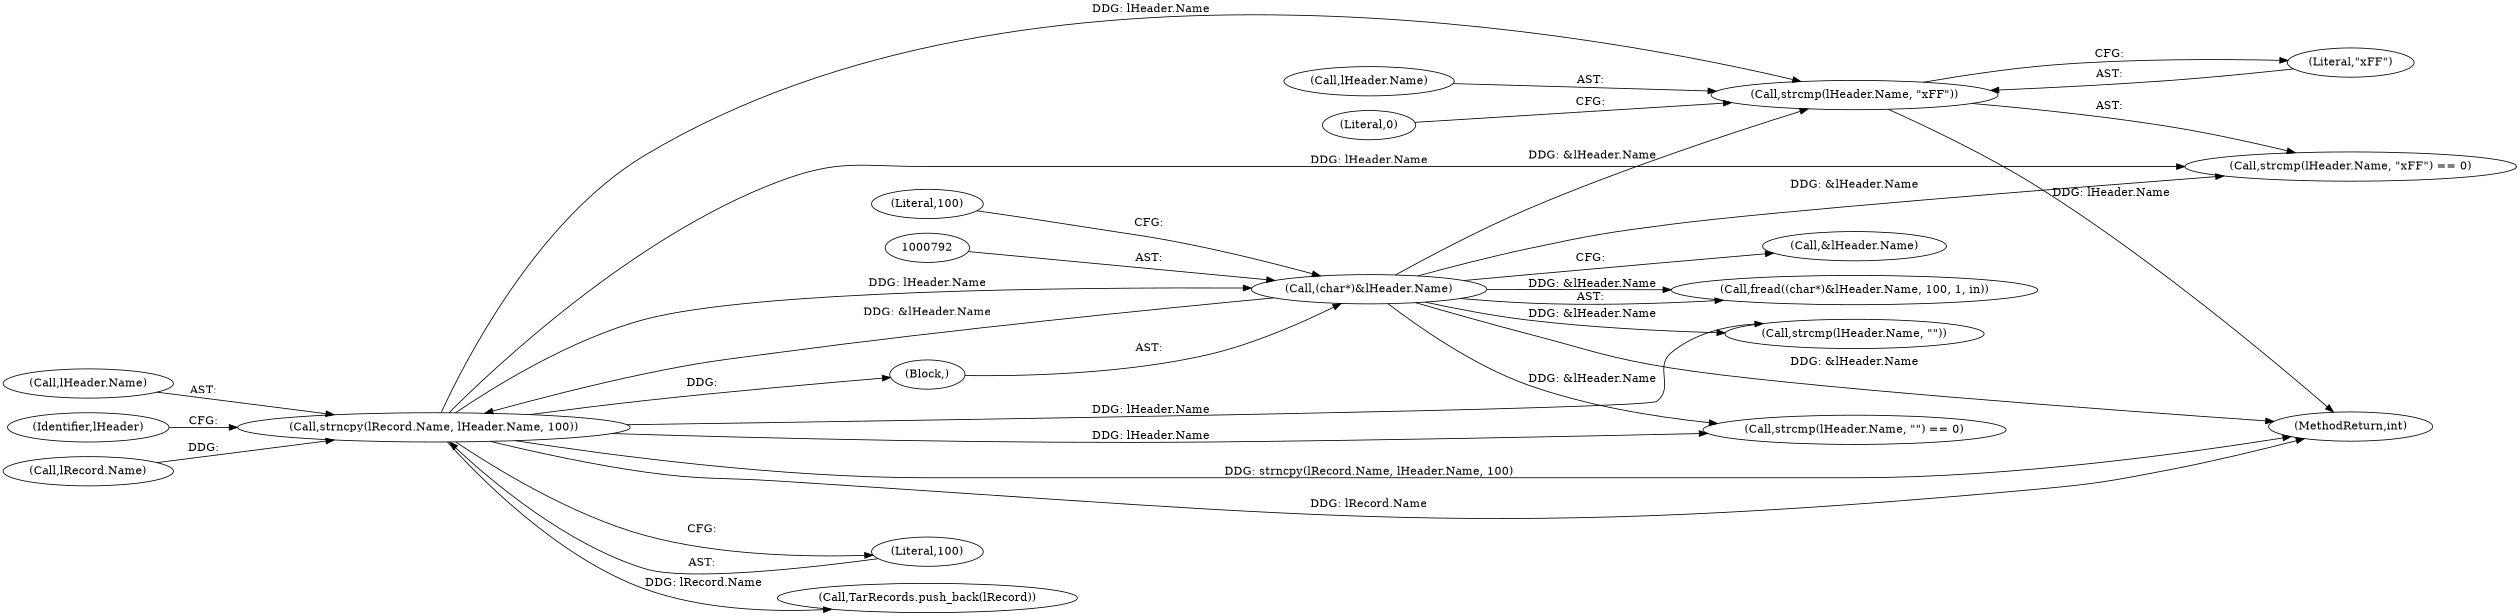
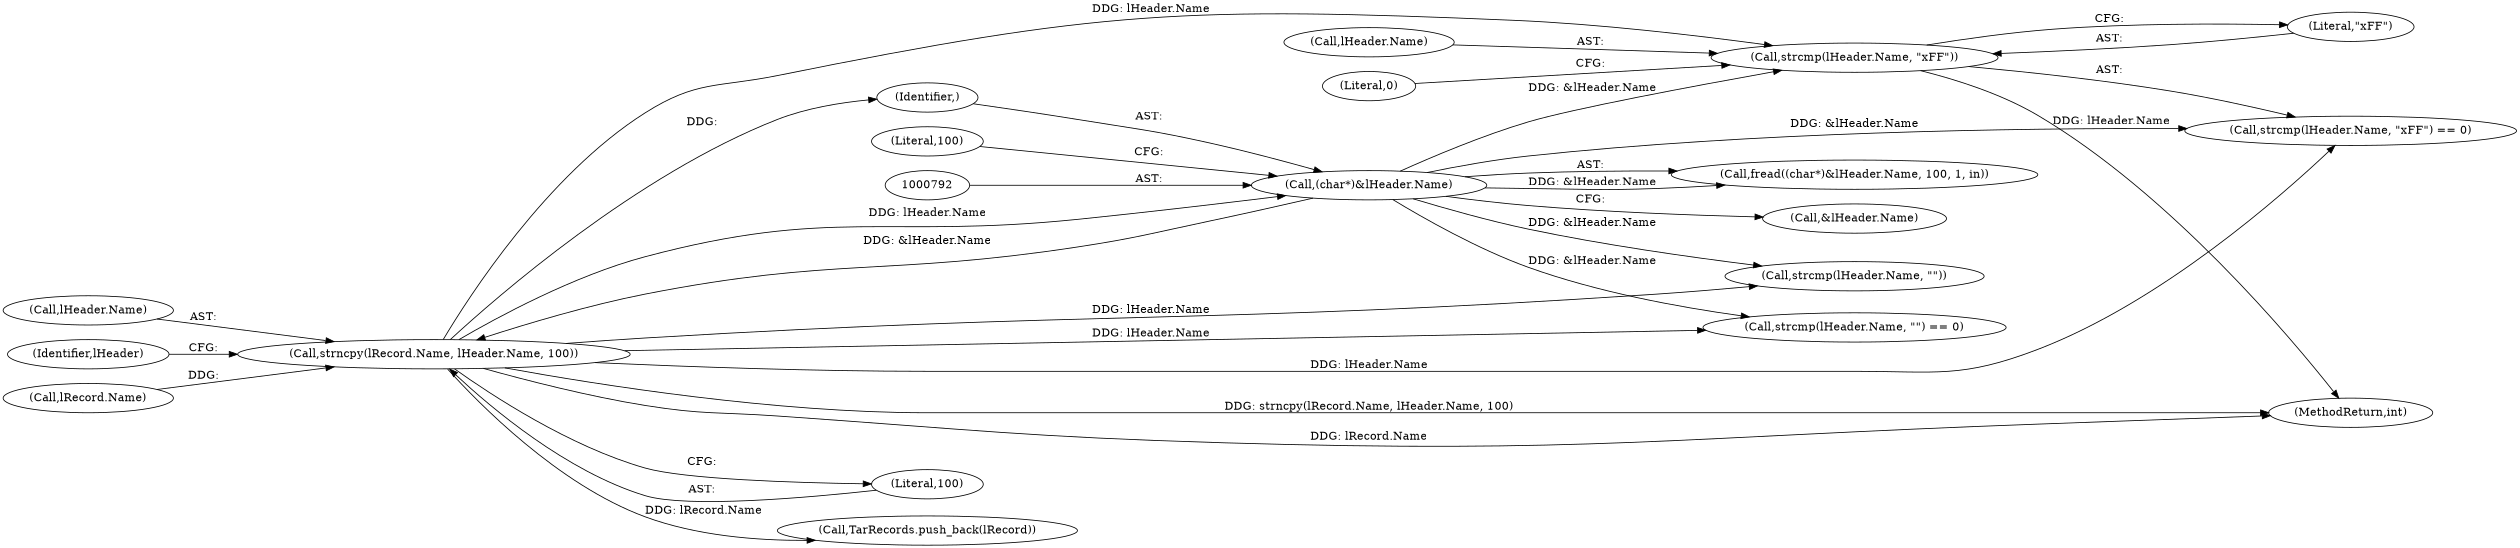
node "(Block,)": label "(Block,)" -> "(Identifier,)"
edge "(Call,(char*)&lHeader.Name)" -> "(MethodReturn,int)": removed, label "DDG: &lHeader.Name"
